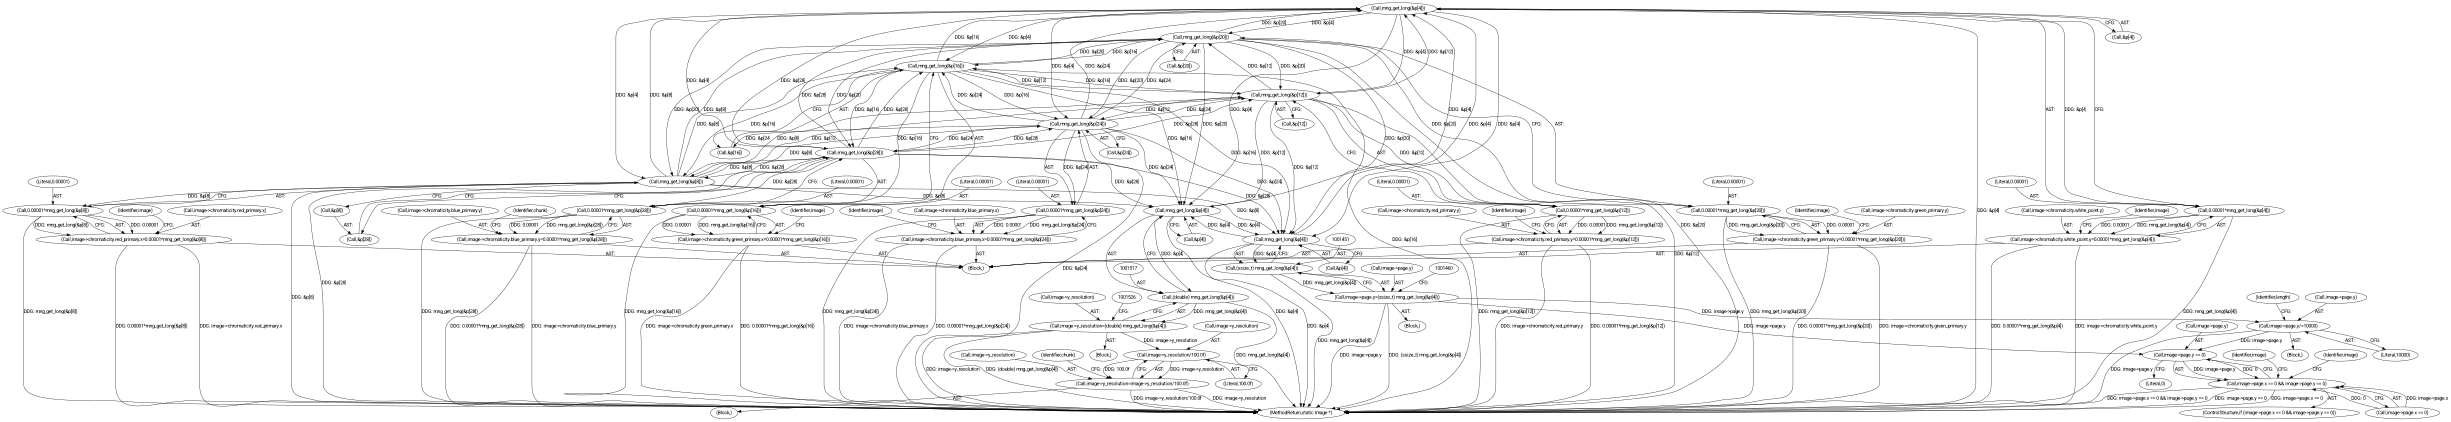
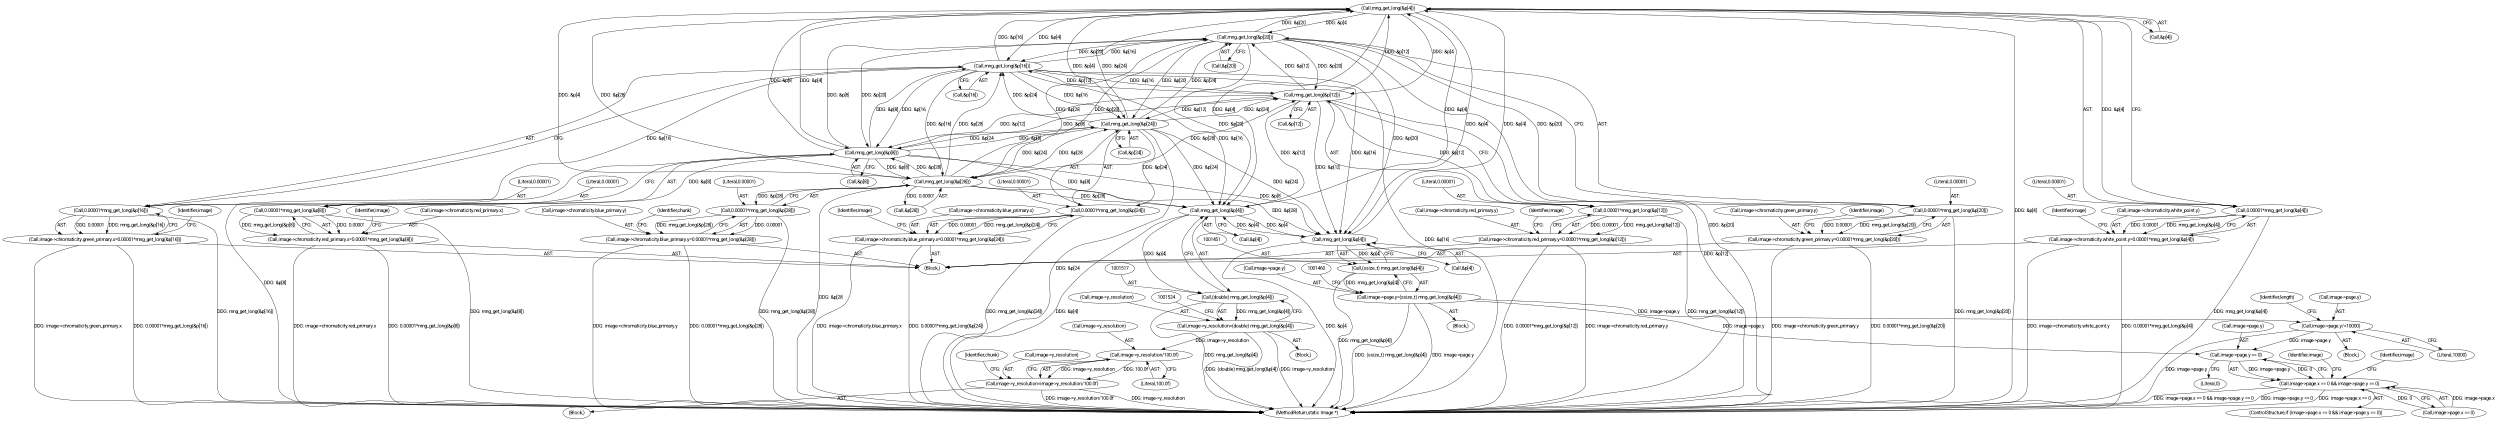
edge "(Call,mng_get_long(&p[24]))" -> "(Call,&p[16])": now "(Call,mng_get_long(&p[24]))" -> "(Call,mng_get_long(&p[8]))"
edge "(Call,&p[28])" -> "(Call,mng_get_long(&p[28]))": label "CFG: " -> "AST: "
edge "(Call,mng_get_long(&p[28]))" -> "(Call,&p[28])": label "CFG: " -> "DDG: 0.00001"
edge "(Call,&p[8])" -> "(Call,&p[28])": now "(Call,&p[8])" -> "(Call,mng_get_long(&p[8]))"
node "1001526": label "1001526" -> "1001524"
